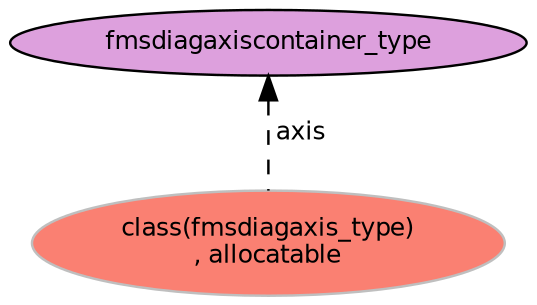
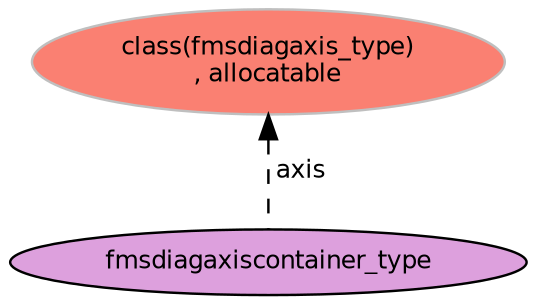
edge "class(fmsdiagaxis_type) , allocatable" -> "fmsdiagaxiscontainer_type": reversed
